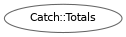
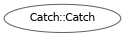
node "Catch::Totals": label "Catch::Totals" -> "Catch::Catch"
